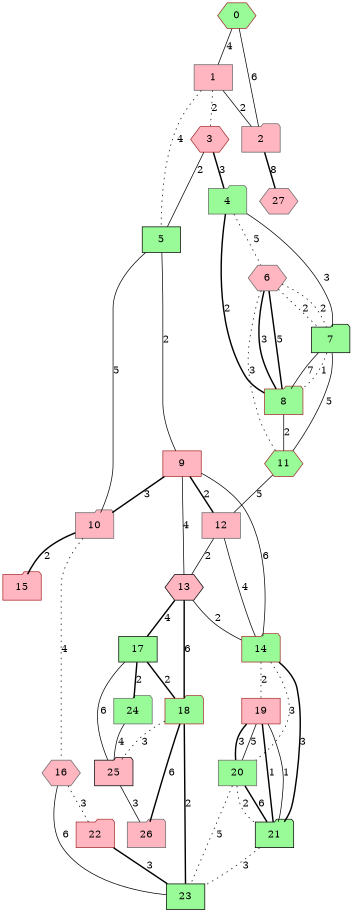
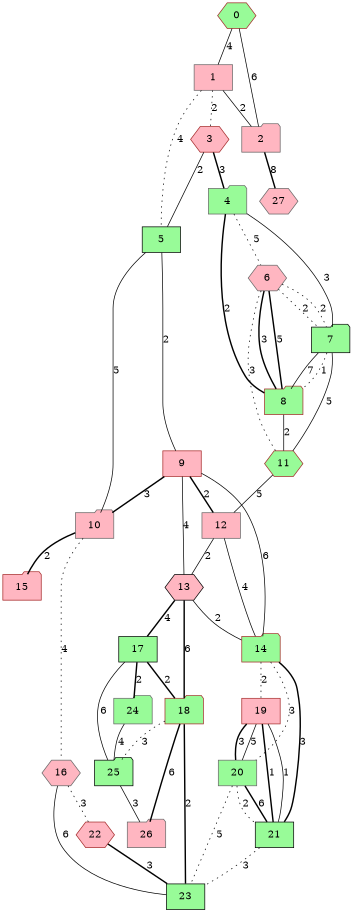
node "25": fillcolor lightpink -> palegreen
node "22": shape folder -> hexagon
node "21": shape folder -> box
